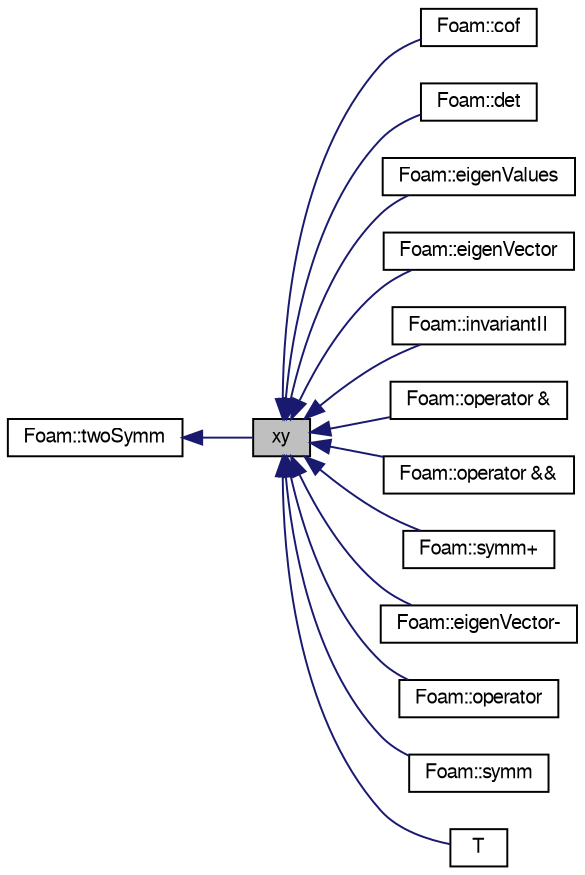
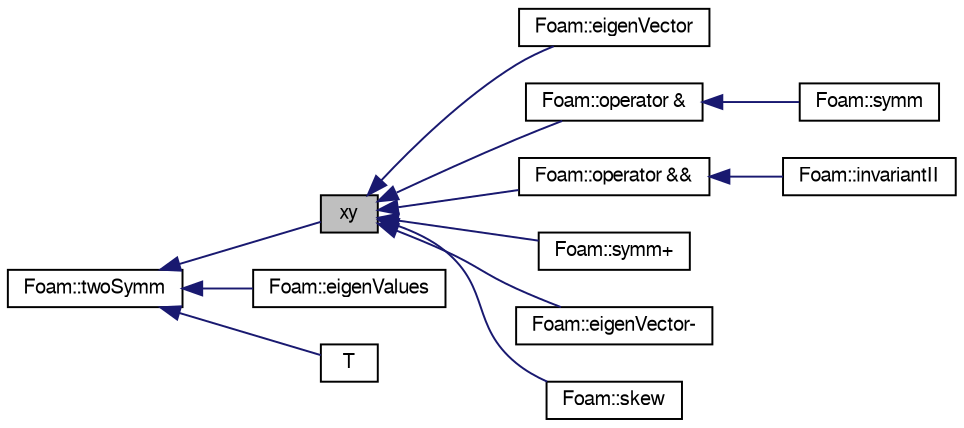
node "Foam::cof": removed
node "Foam::det": removed
edge "Foam::eigenValues" -> "xy": now "Foam::eigenValues" -> "Foam::twoSymm"
edge "Foam::invariantII" -> "xy": now "Foam::invariantII" -> "Foam::operator &&"
edge "Foam::symm" -> "xy": now "Foam::symm" -> "Foam::operator &"
edge "T" -> "xy": now "T" -> "Foam::twoSymm"
node "Foam::operator": label "Foam::operator" -> "Foam::skew"
